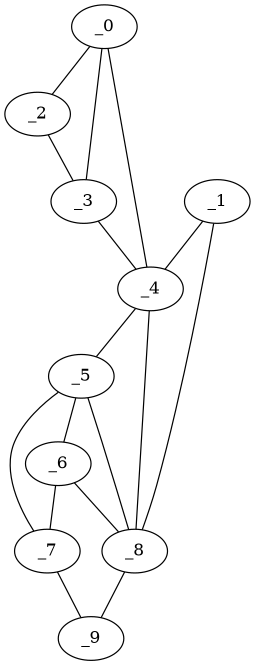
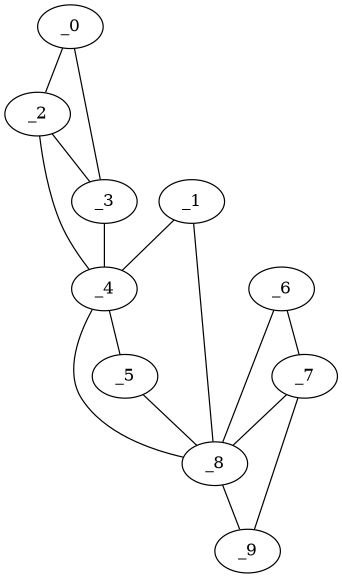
edge "_0" -- "_4": now "_2" -- "_4"
edge "_5" -- "_6": removed
edge "_5" -- "_7": now "_8" -- "_7"
